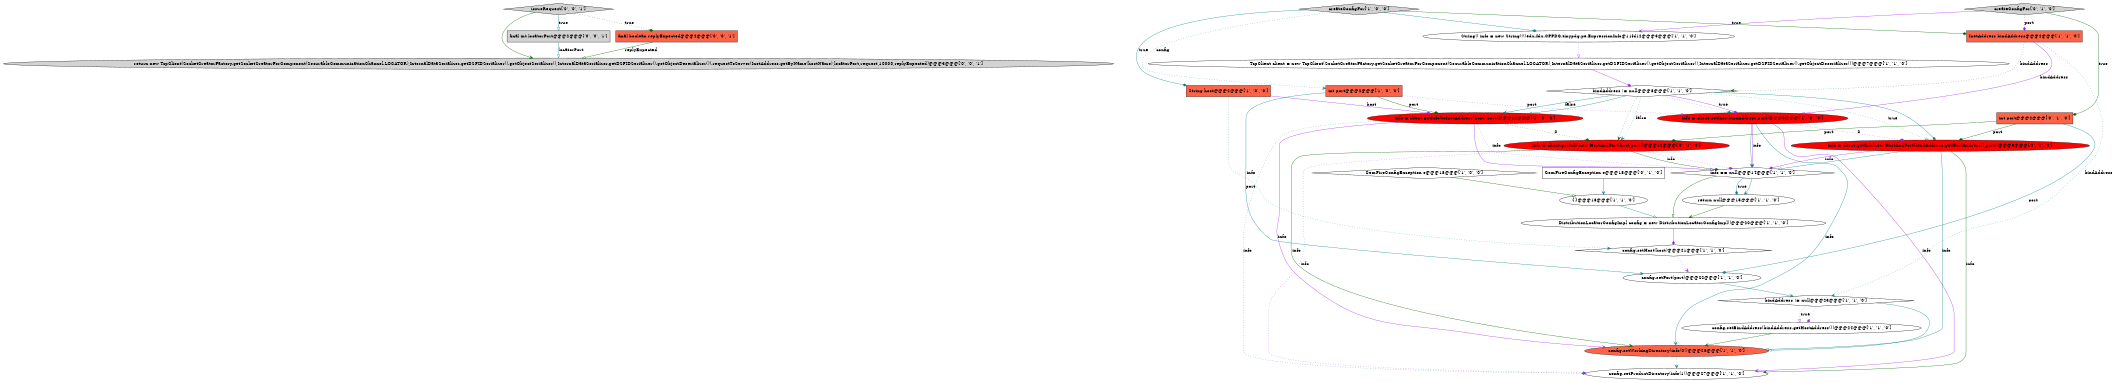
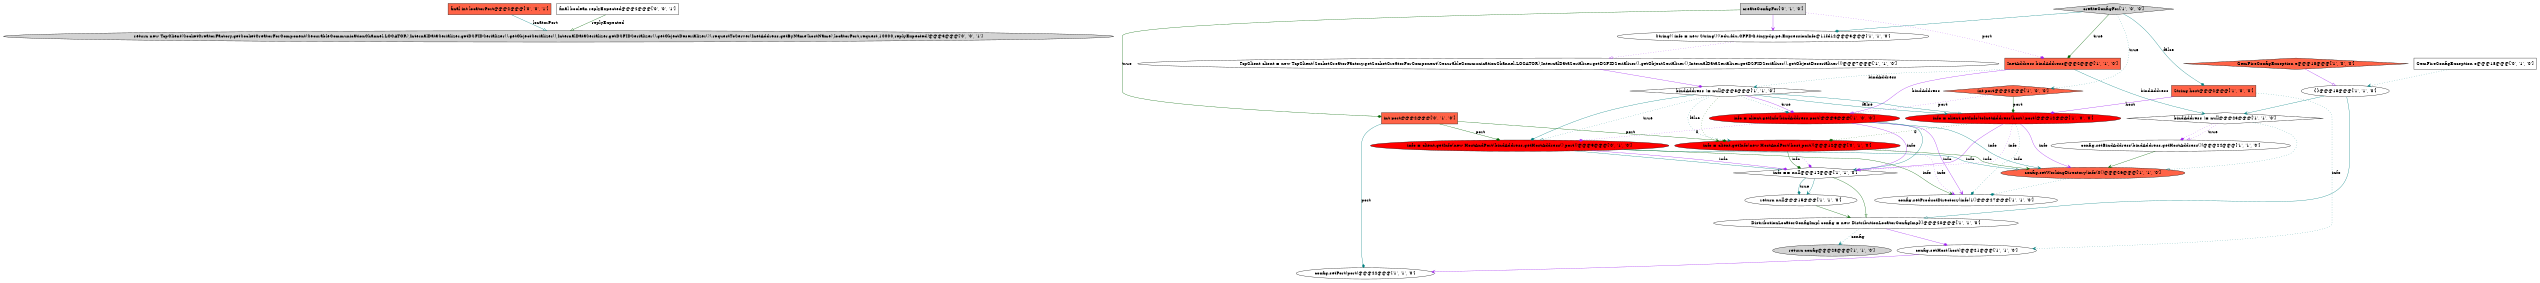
node "issueRequest['0', '0', '1']": removed
node "createConfigFor['0', '1', '0']": shape diamond -> box
node "final int locatorPort@@@2@@@['0', '0', '1']": fillcolor lightgray -> tomato
node "final boolean replyExpected@@@2@@@['0', '0', '1']": fillcolor tomato -> white
edge "createConfigFor['1', '0', '0']" -> "String host@@@2@@@['1', '0', '0']": label "true" -> "false"
edge "createConfigFor['1', '0', '0']" -> "int port@@@2@@@['1', '0', '0']": label "config" -> "true"
edge "InetAddress bindAddress@@@2@@@['1', '1', '0']" -> "bindAddress != null@@@8@@@['1', '1', '0']": color darkgreen -> teal
node "int port@@@2@@@['1', '0', '0']": shape box -> diamond
node "GemFireConfigException e@@@18@@@['1', '0', '0']": fillcolor white -> tomato
edge "GemFireConfigException e@@@18@@@['0', '1', '0']" -> "{}@@@18@@@['1', '1', '0']": style solid -> dotted
edge "GemFireConfigException e@@@18@@@['1', '0', '0']" -> "{}@@@18@@@['1', '1', '0']": color darkgreen -> purple
edge "InetAddress bindAddress@@@2@@@['1', '1', '0']" -> "bindAddress != null@@@23@@@['1', '1', '0']": style dotted -> solid
edge "int port@@@2@@@['1', '0', '0']" -> "config.setPort(port)@@@22@@@['1', '1', '0']": removed, label "port"
node "config.setHost(host)@@@21@@@['1', '1', '0']": shape diamond -> ellipse
node "return config@@@28@@@['1', '1', '0']": added
edge "config.setHost(host)@@@21@@@['1', '1', '0']" -> "config.setPort(port)@@@22@@@['1', '1', '0']": style dotted -> solid
edge "config.setPort(port)@@@22@@@['1', '1', '0']" -> "bindAddress != null@@@23@@@['1', '1', '0']": now "{}@@@18@@@['1', '1', '0']" -> "bindAddress != null@@@23@@@['1', '1', '0']"
edge "bindAddress != null@@@23@@@['1', '1', '0']" -> "config.setWorkingDirectory(info(0()@@@26@@@['1', '1', '0']": style solid -> dotted
edge "config.setWorkingDirectory(info(0()@@@26@@@['1', '1', '0']" -> "config.setProductDirectory(info(1()@@@27@@@['1', '1', '0']": arrowhead vee -> diamond
